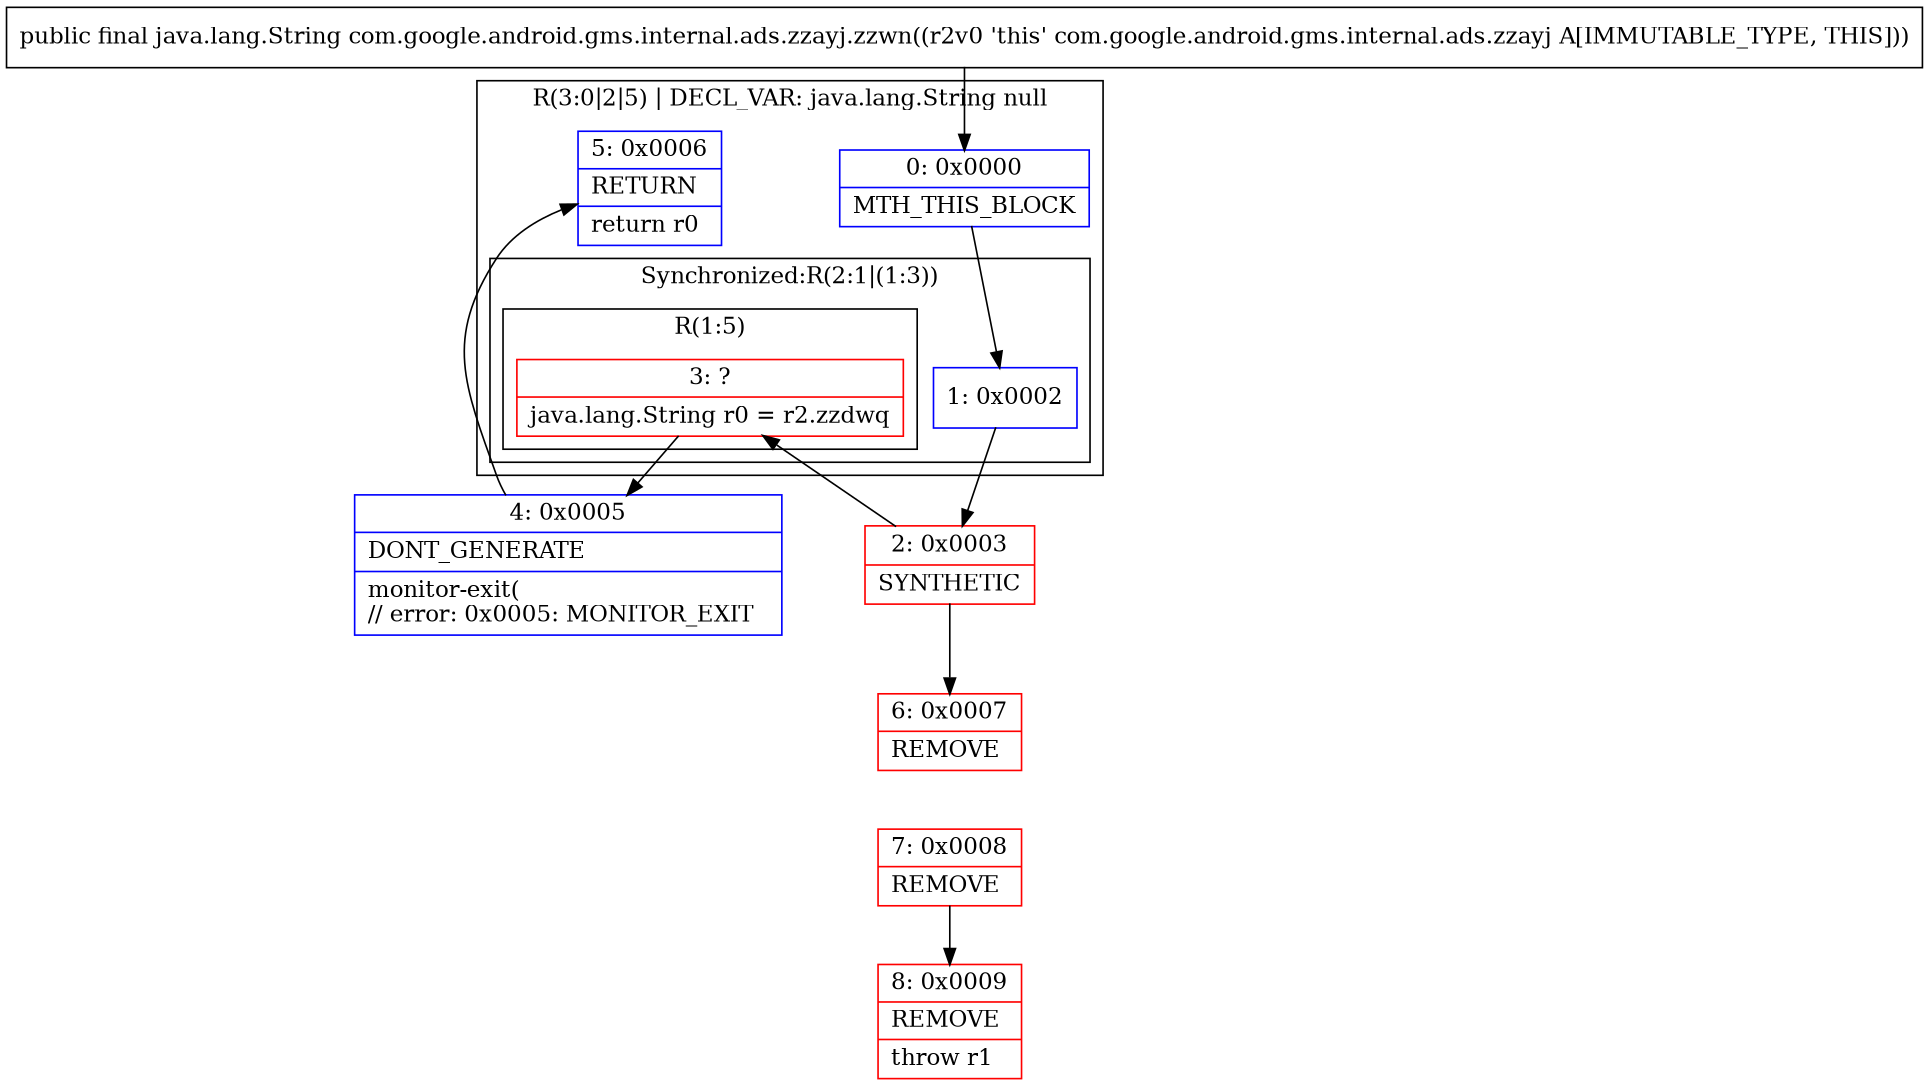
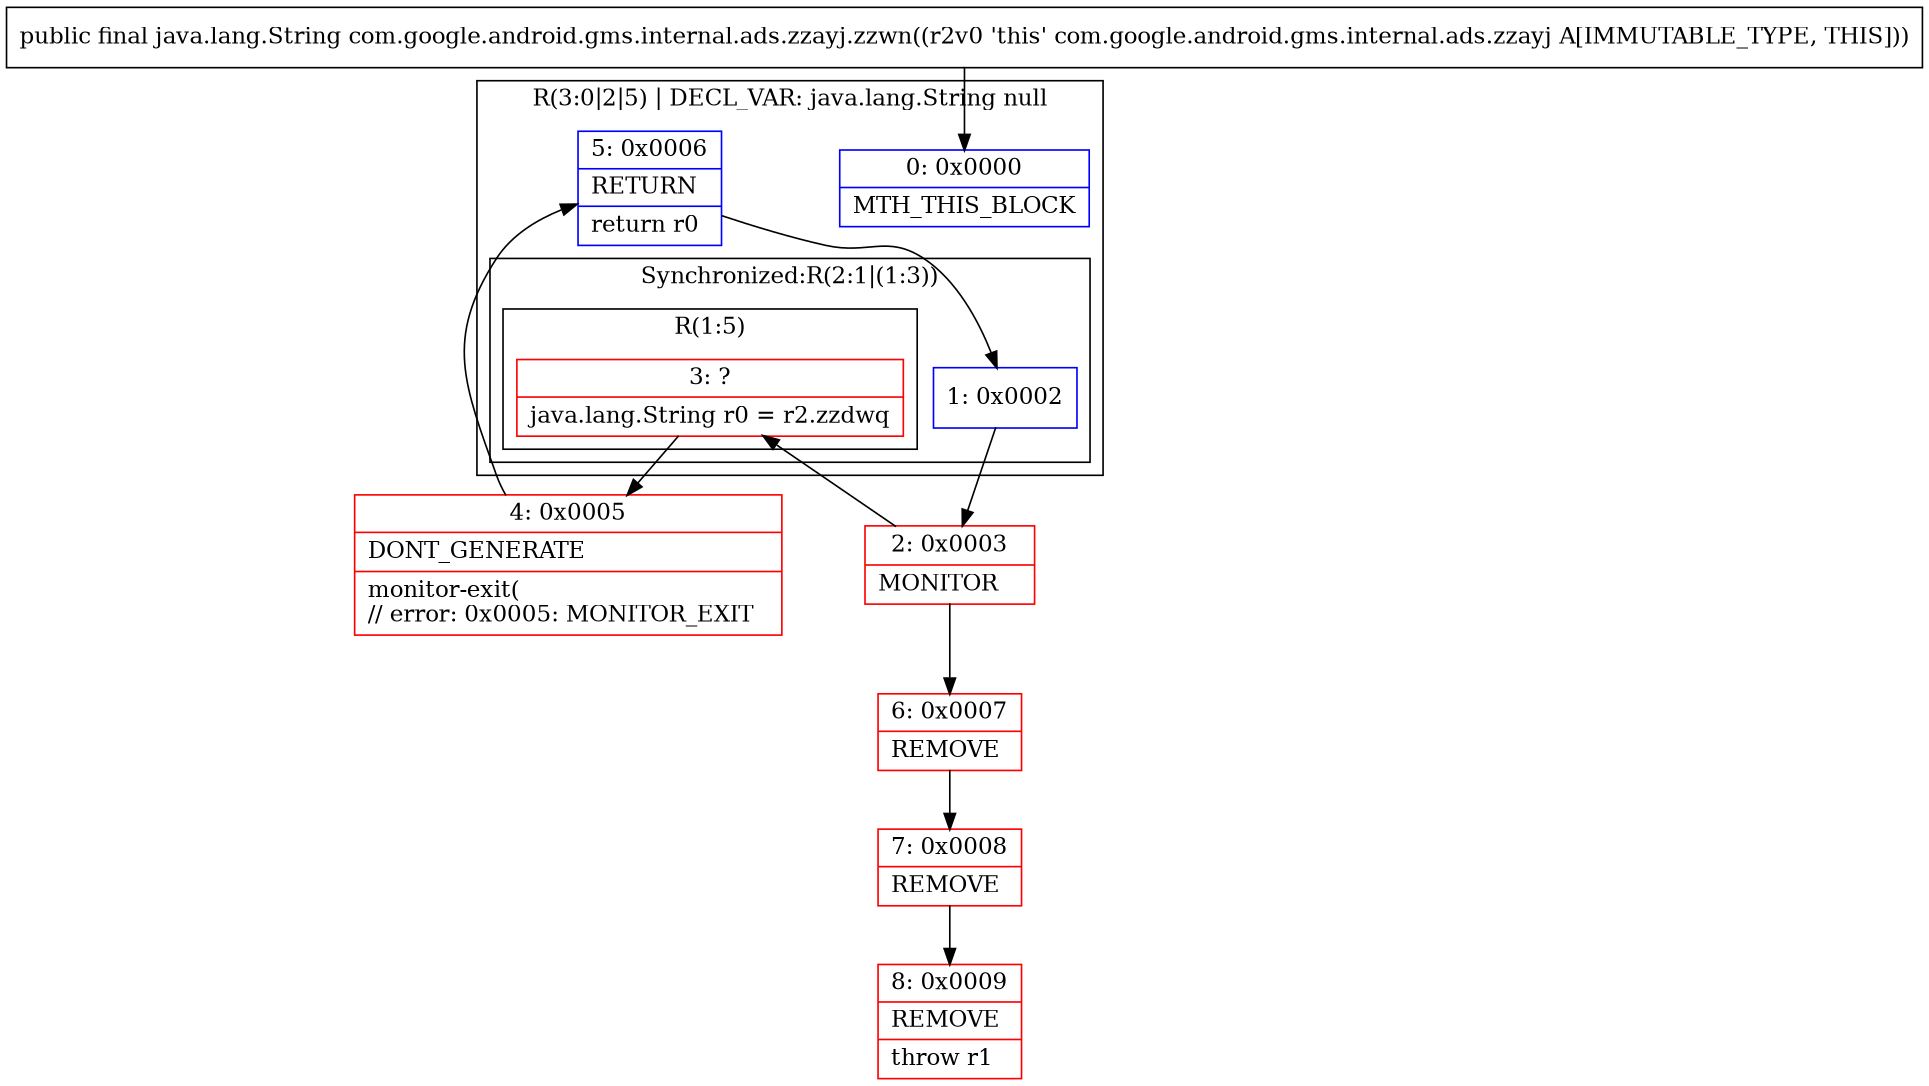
edge "0: 0x0000" -> "1: 0x0002": now "5: 0x0006" -> "1: 0x0002"
node "4: 0x0005": color blue -> red
node "2: 0x0003": text "SYNTHETIC" -> "MONITOR"
edge "6: 0x0007" -> "7: 0x0008": added
